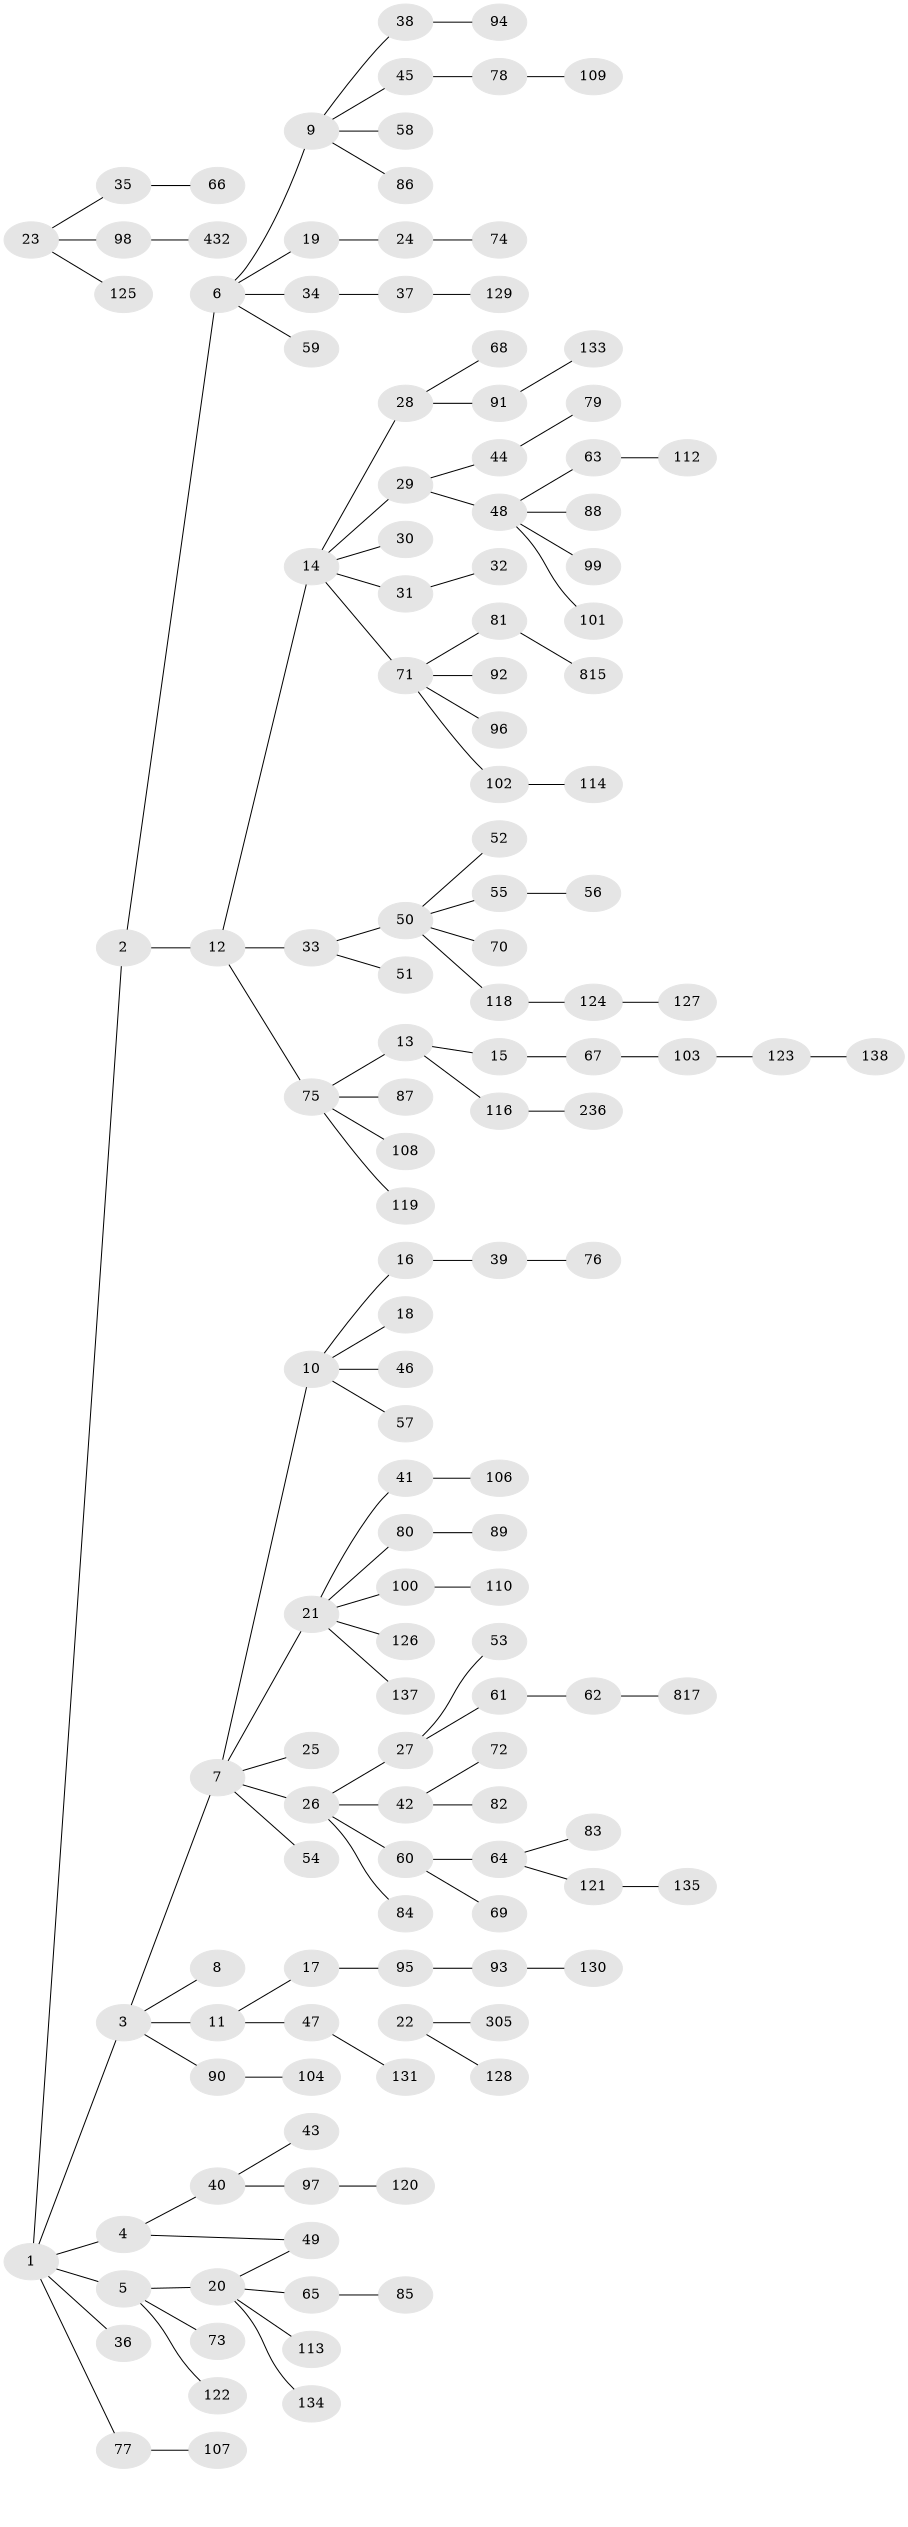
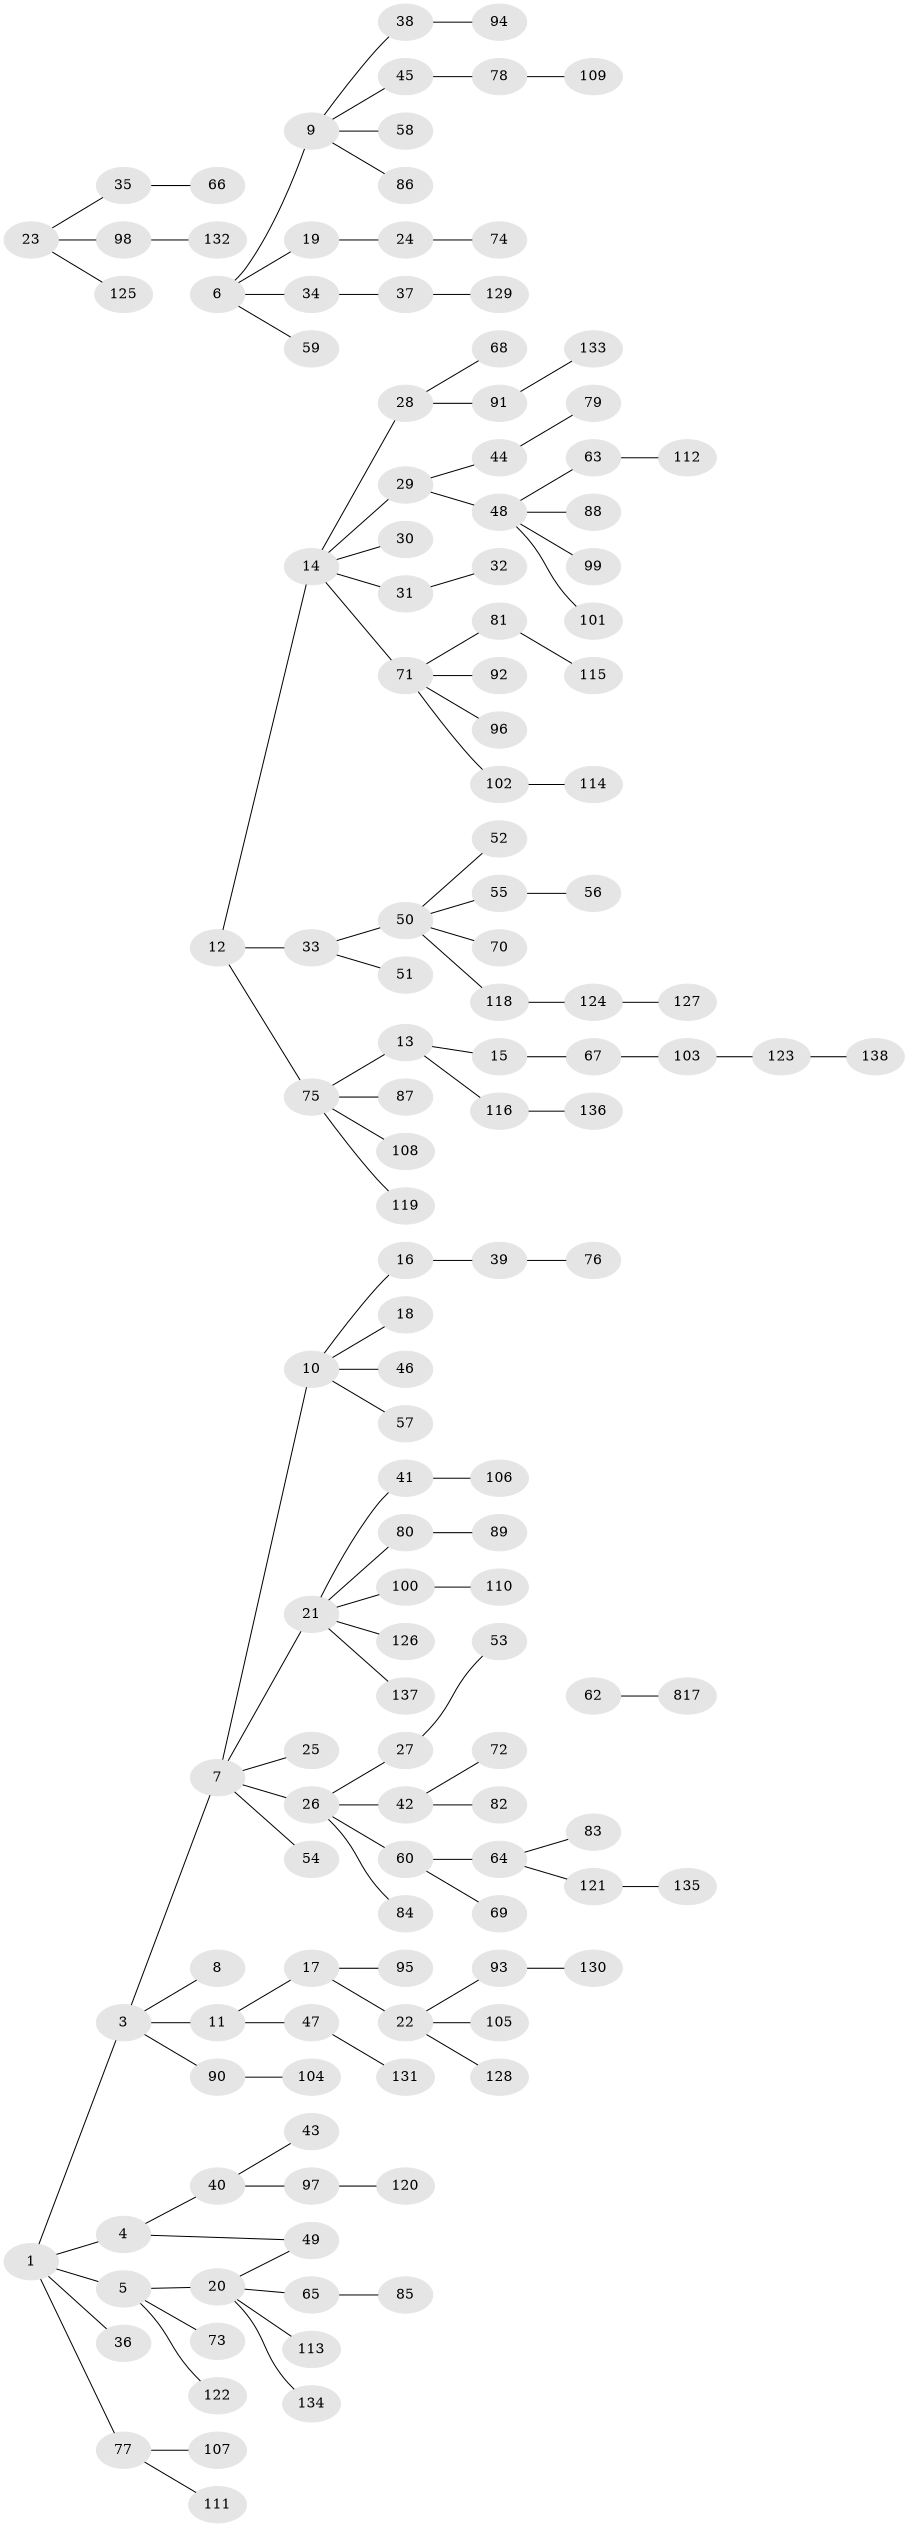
node "432": label "432" -> "132"
node "815": label "815" -> "115"
node "2": removed
node "236": label "236" -> "136"
node "61": removed
edge "95" -- "93": now "22" -- "93"
edge "17" -- "22": added
node "305": label "305" -> "105"
node "111": added
